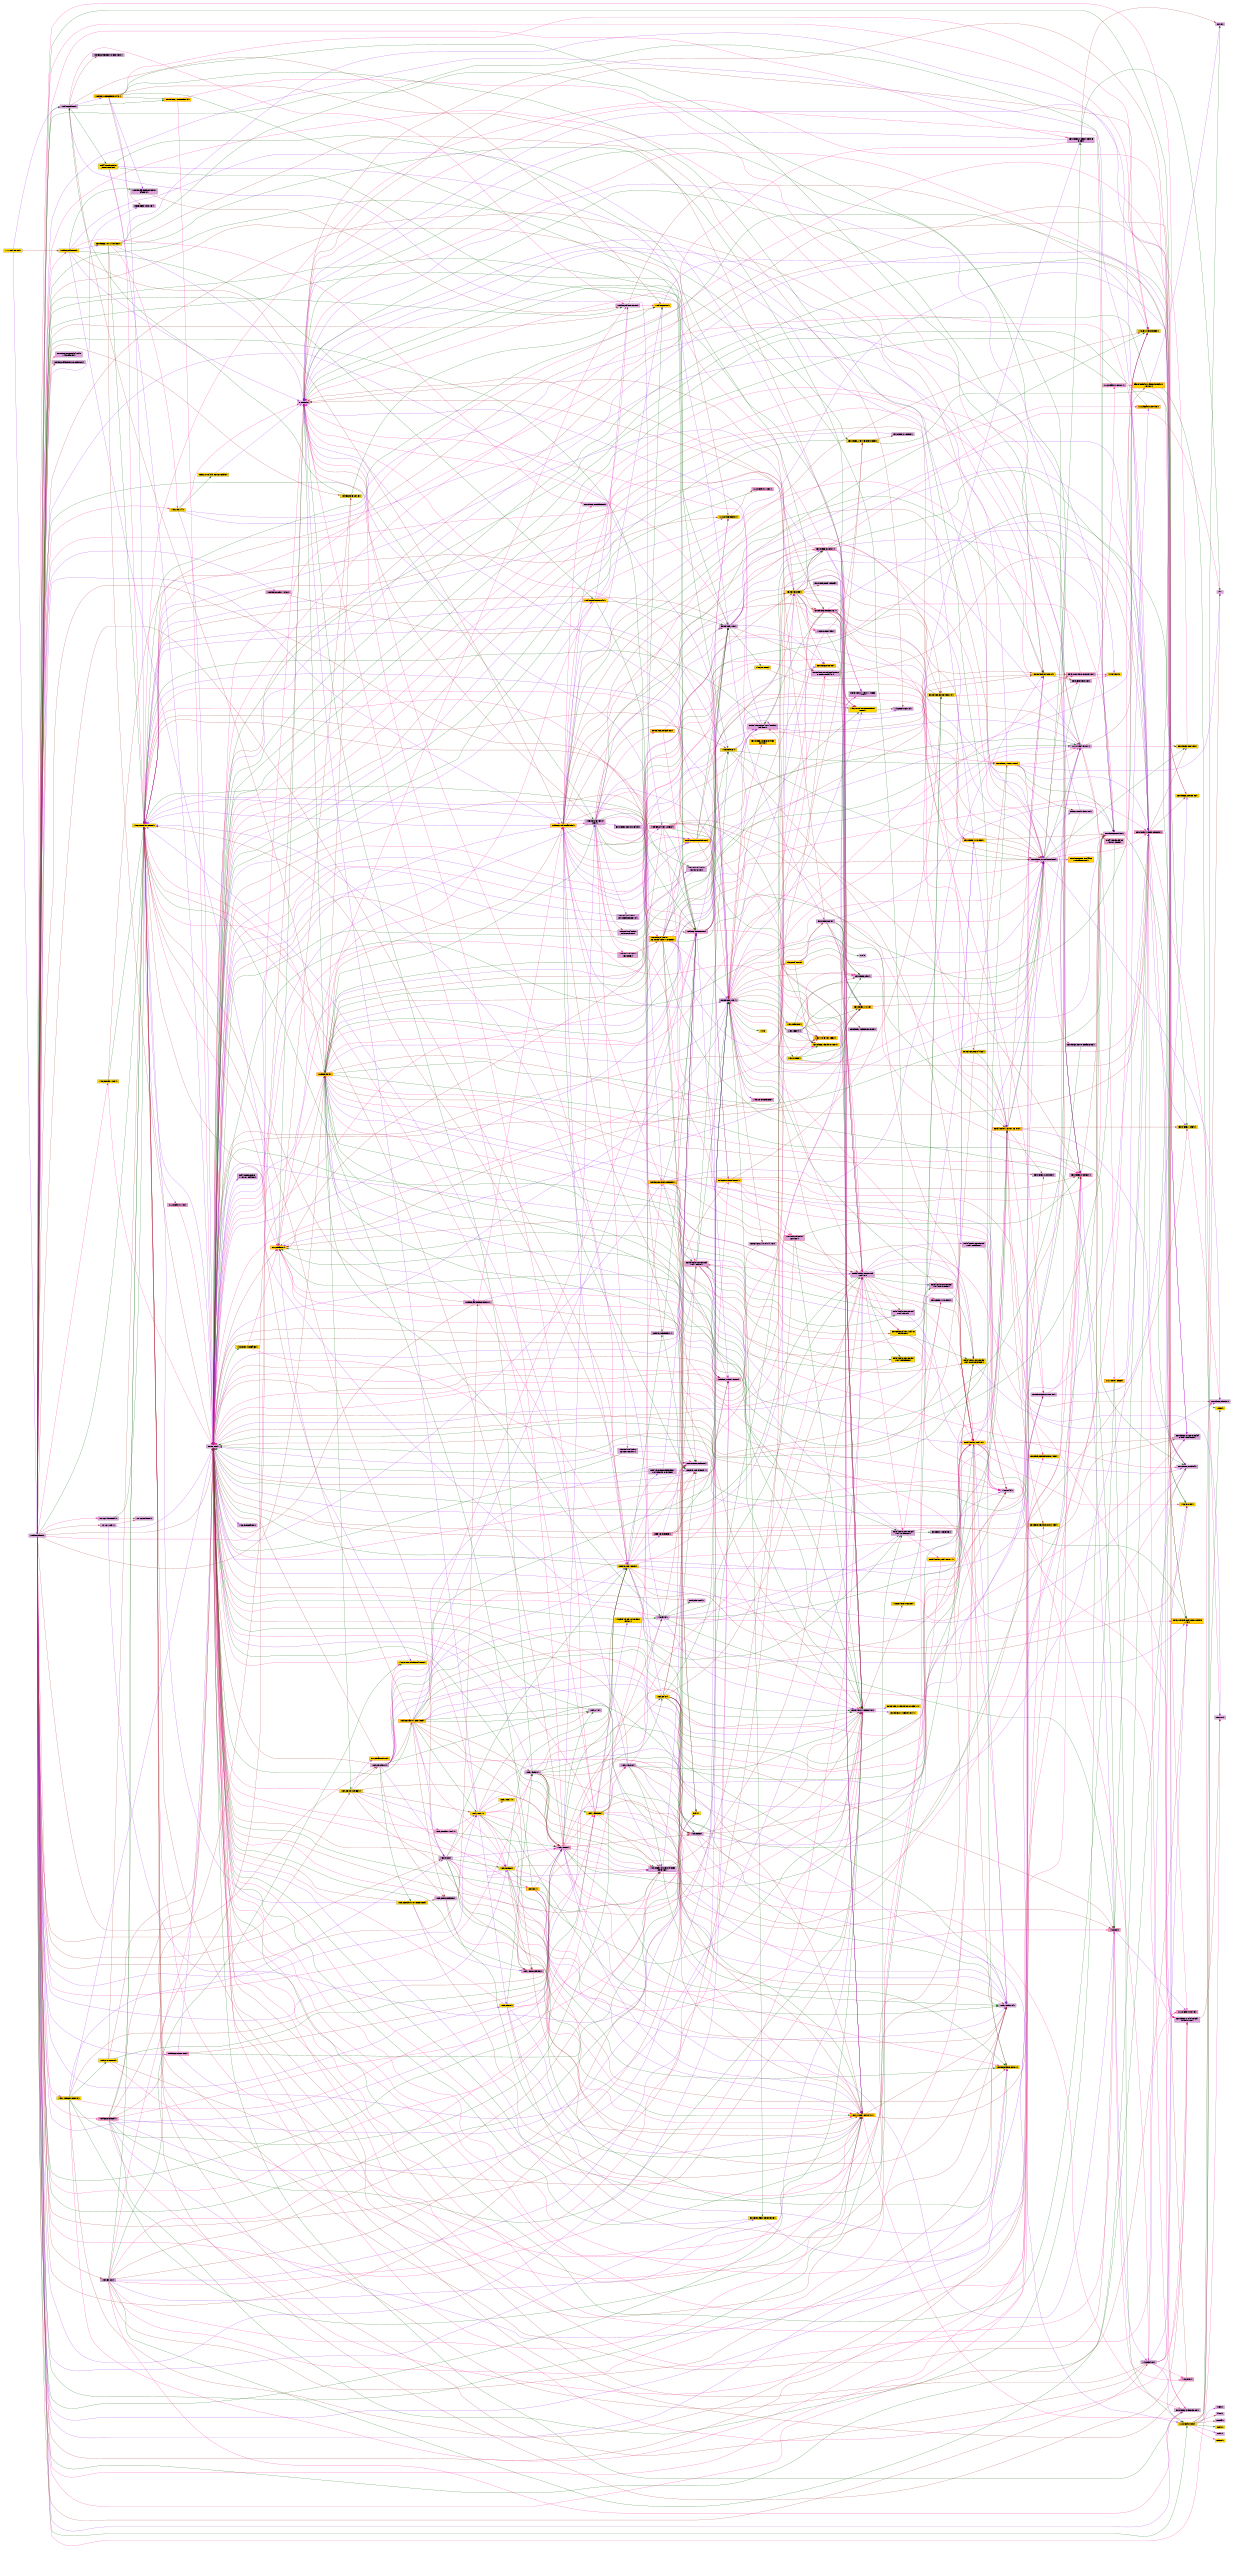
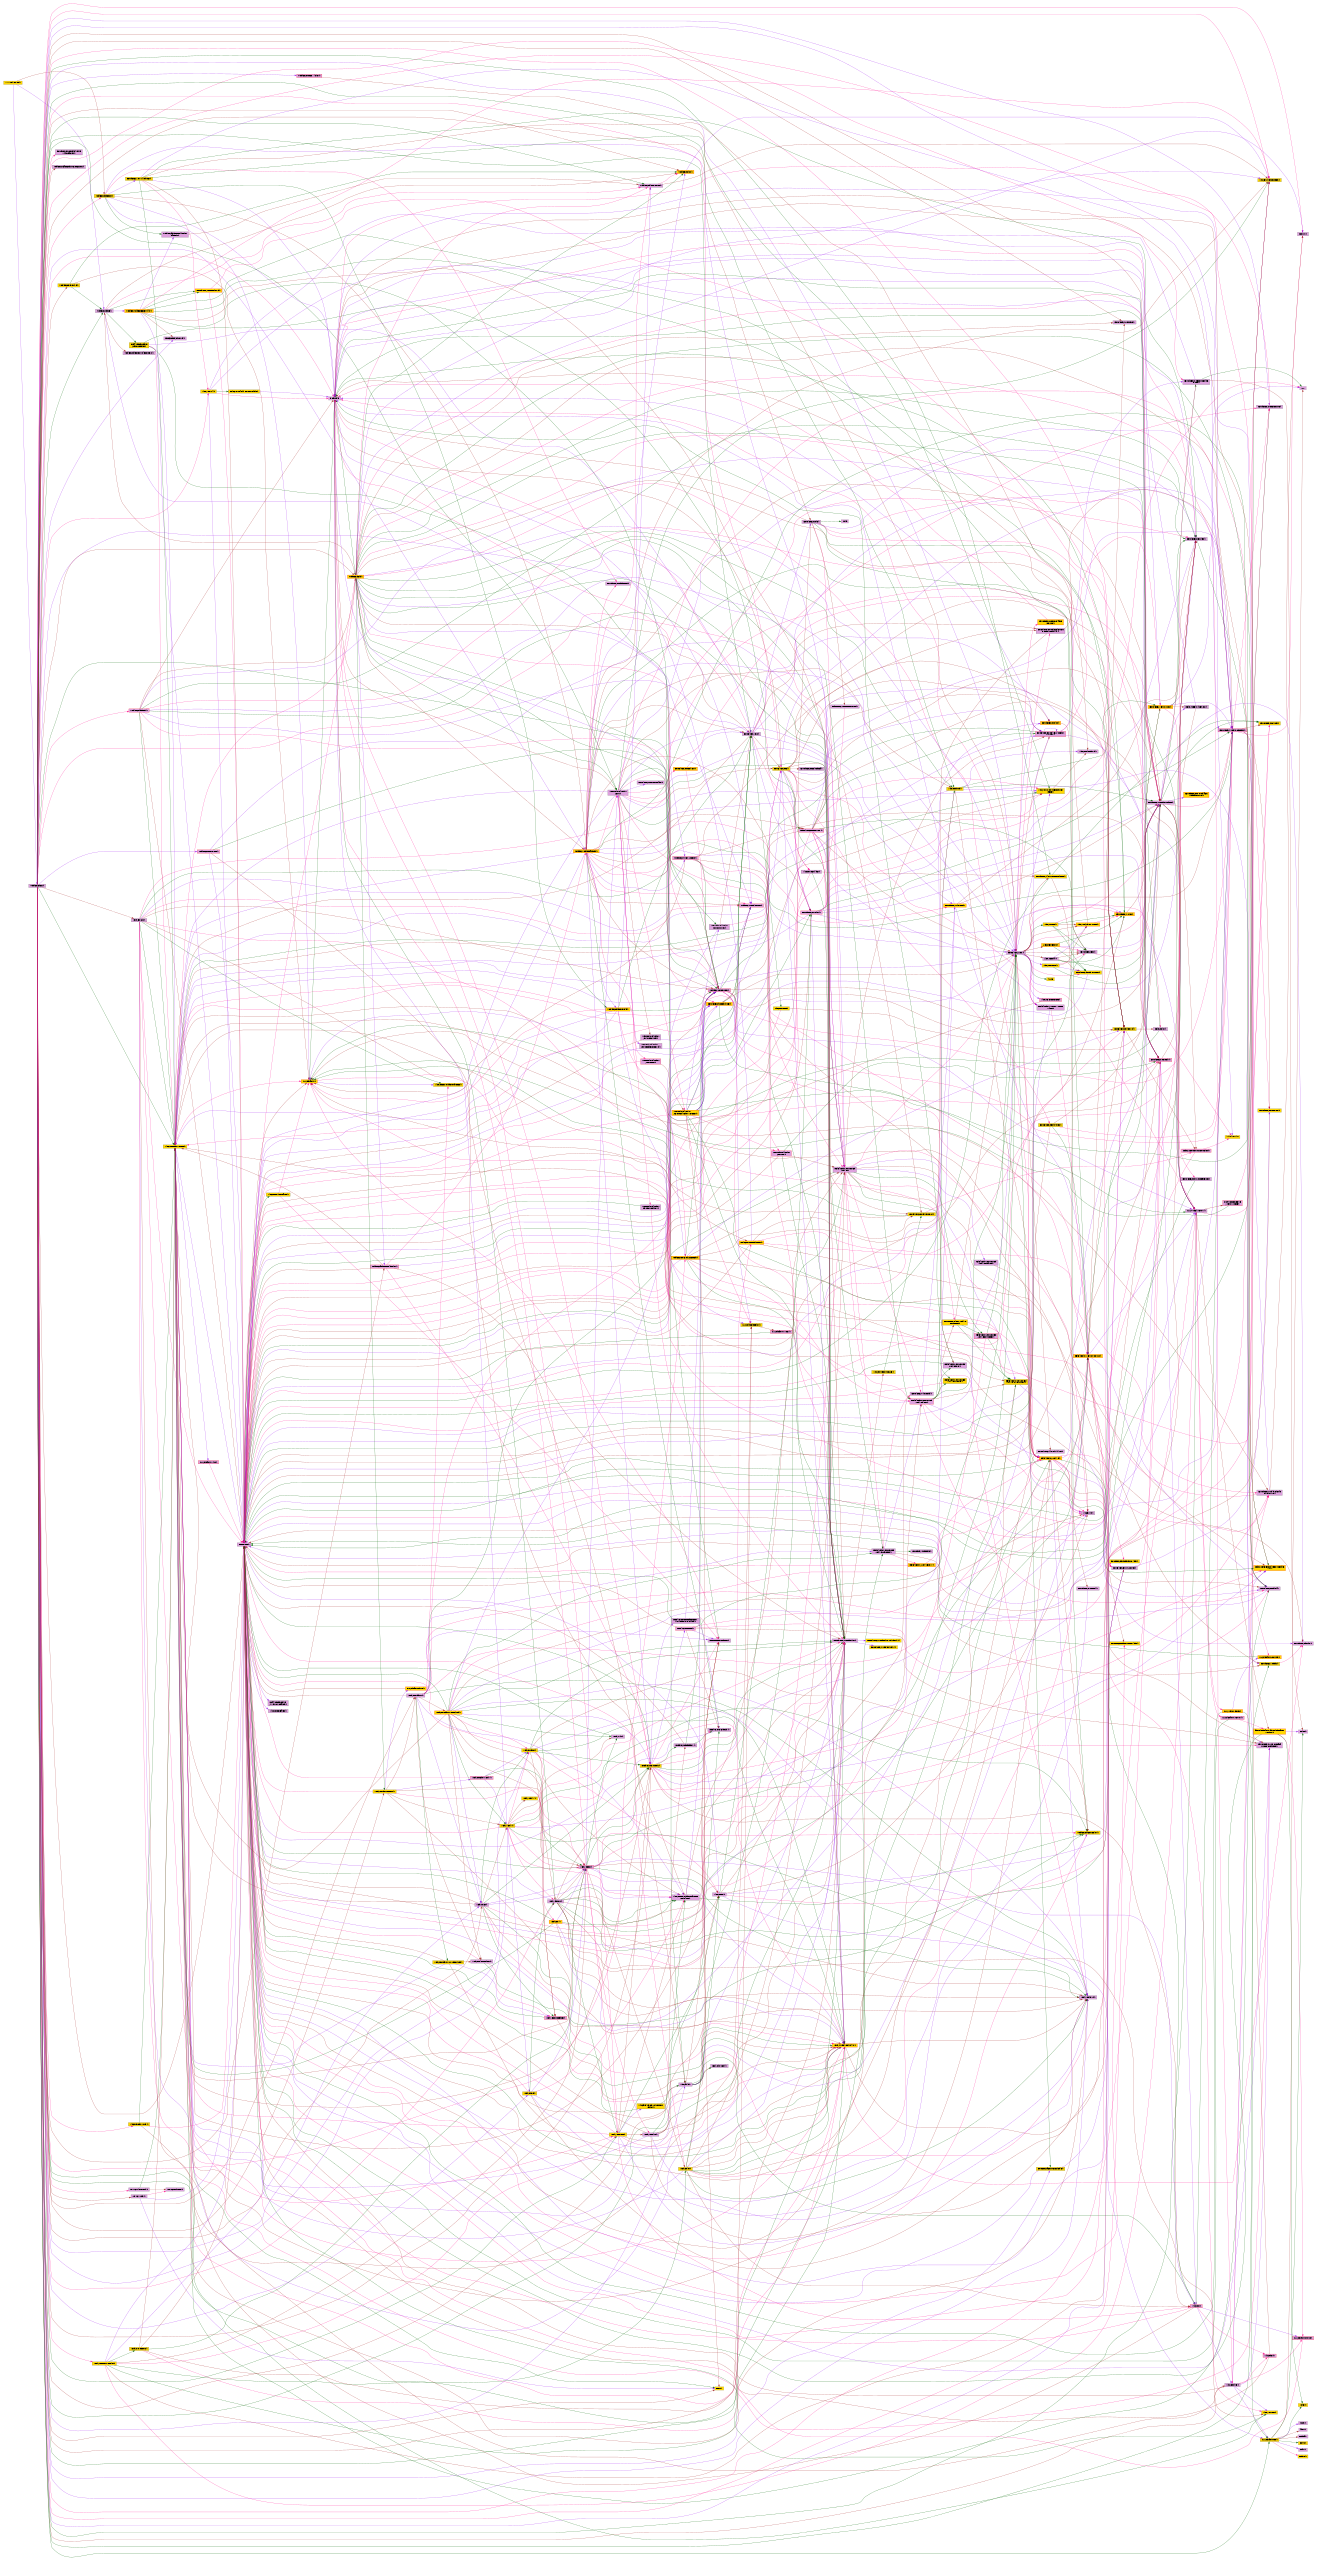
edge "Containers/ContainerAllocation Policies.h" -> "Containers/Set.h": reversed
node "Traits/ElementType.h": label "Traits/ElementType.h" -> "Traits/Color.h"
edge "UObject/Field.h" -> "UObject/CoreNative.h": removed
